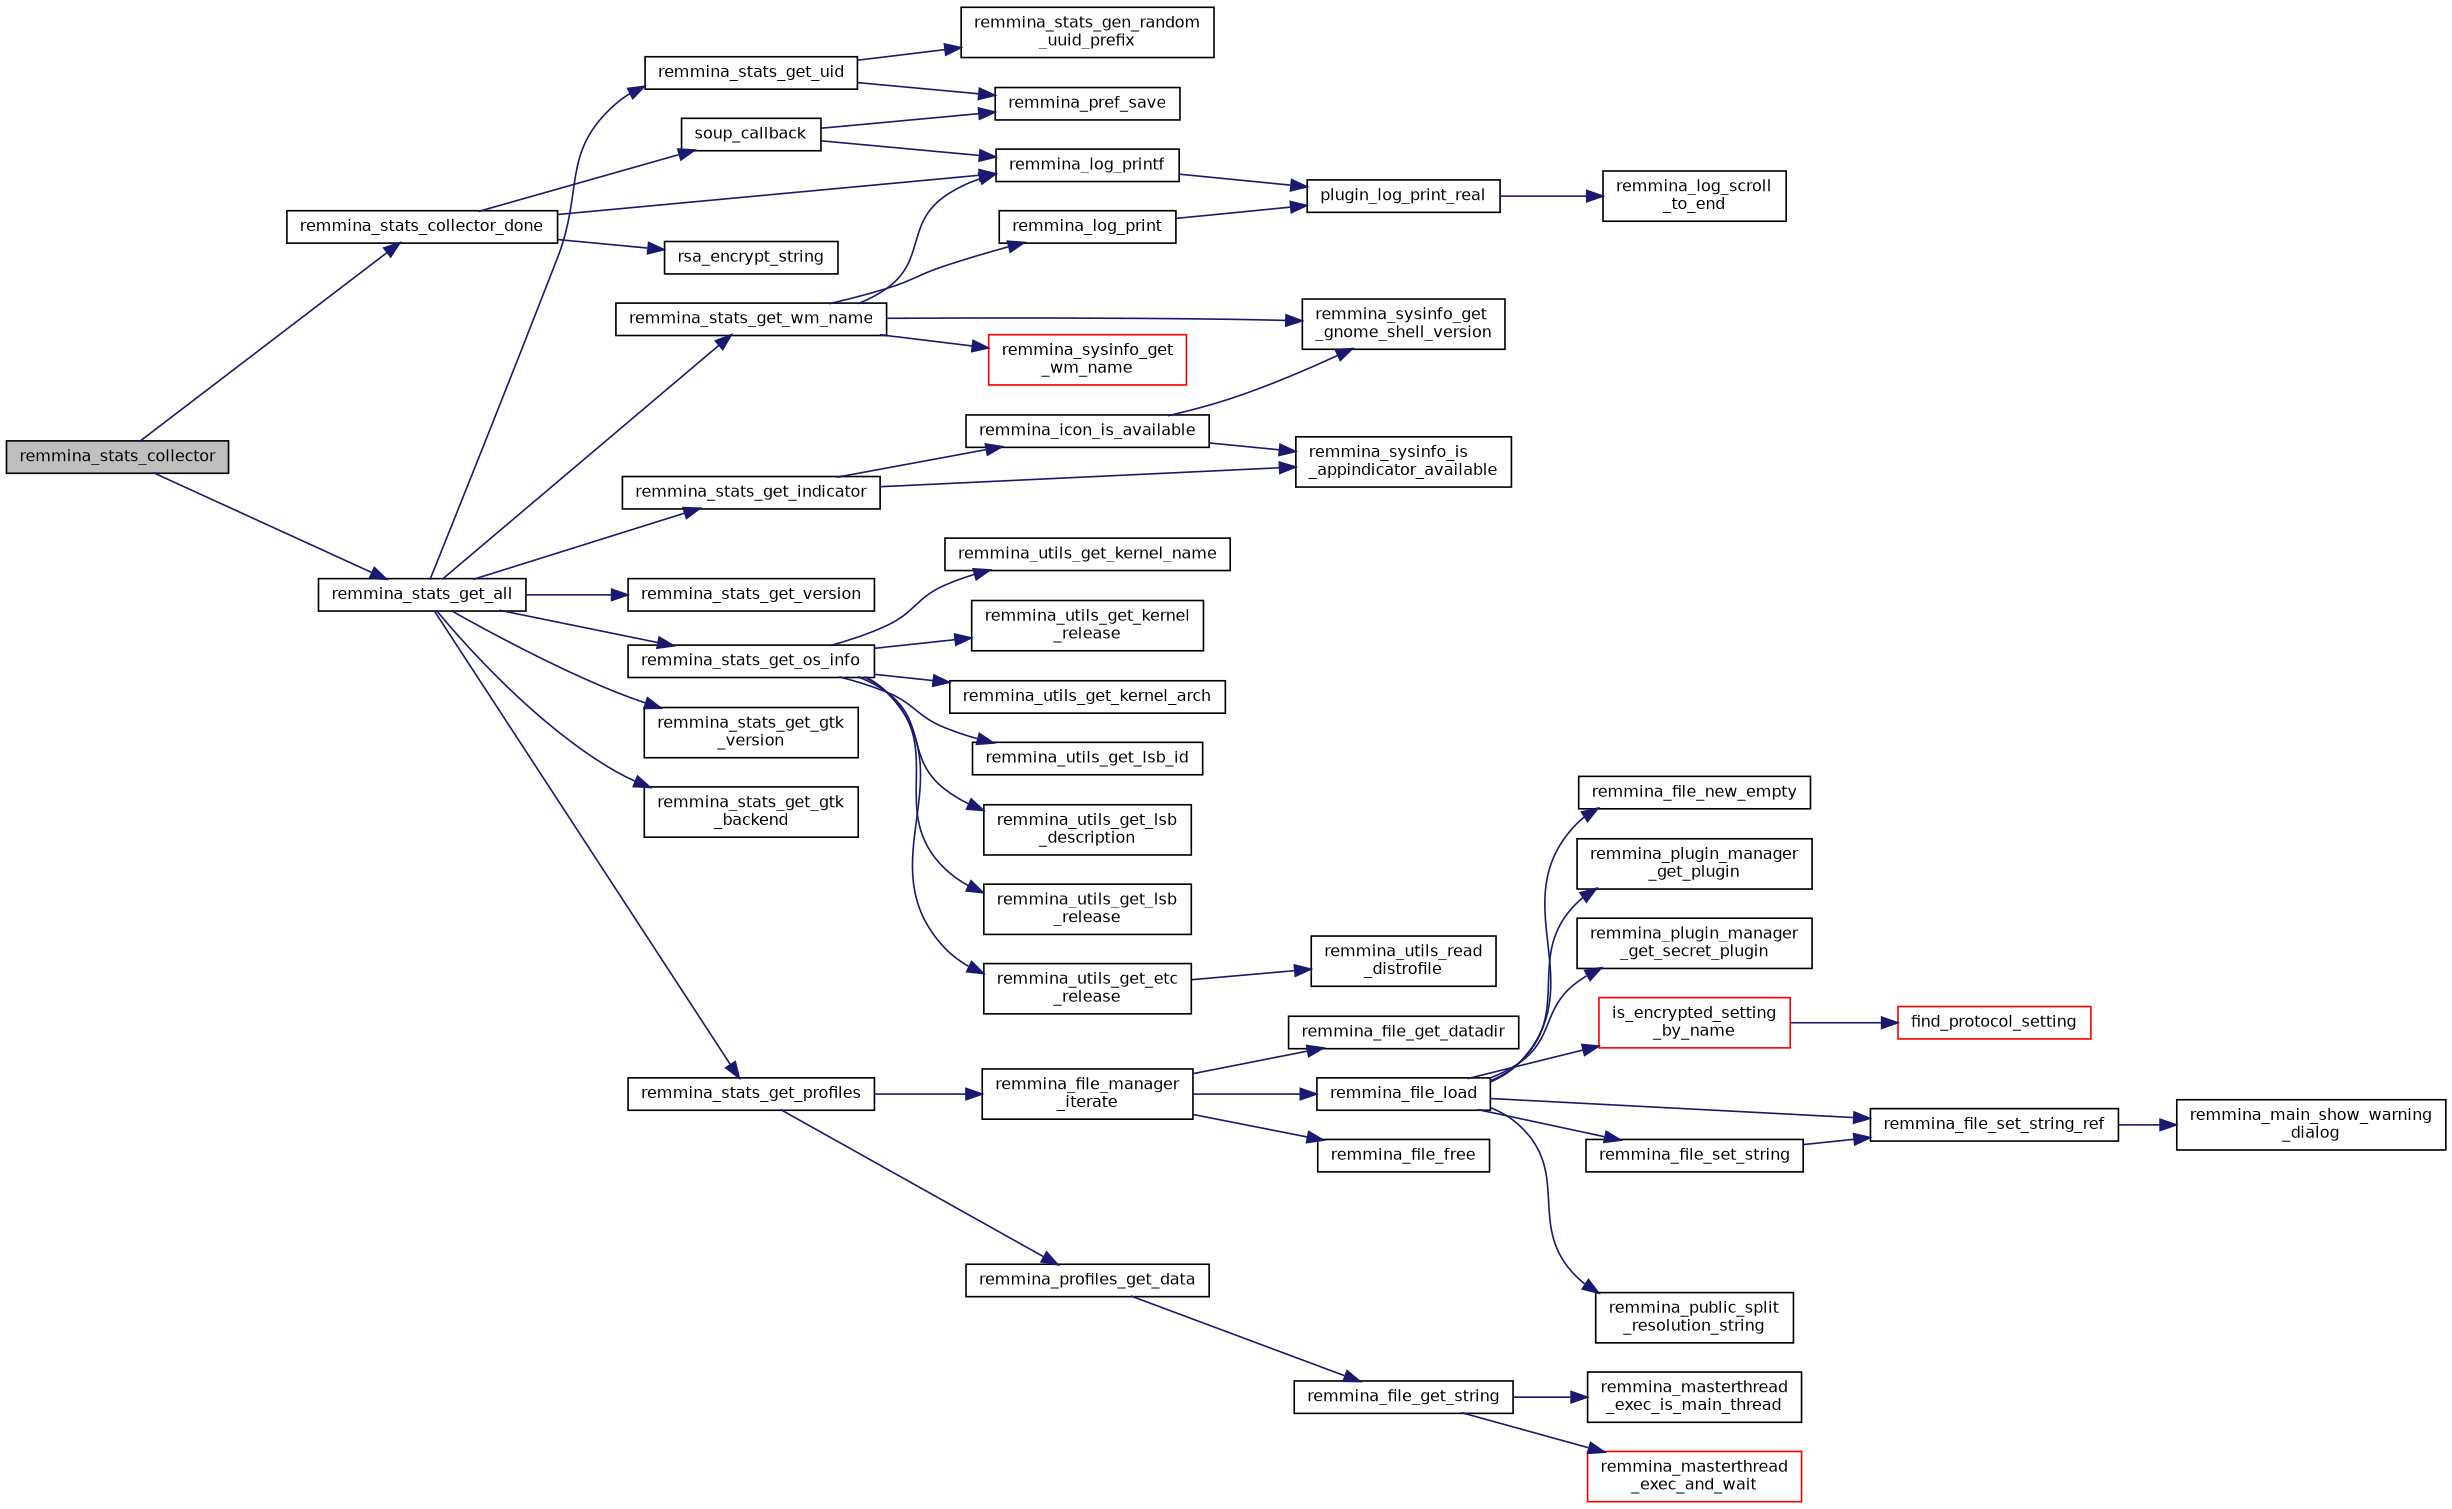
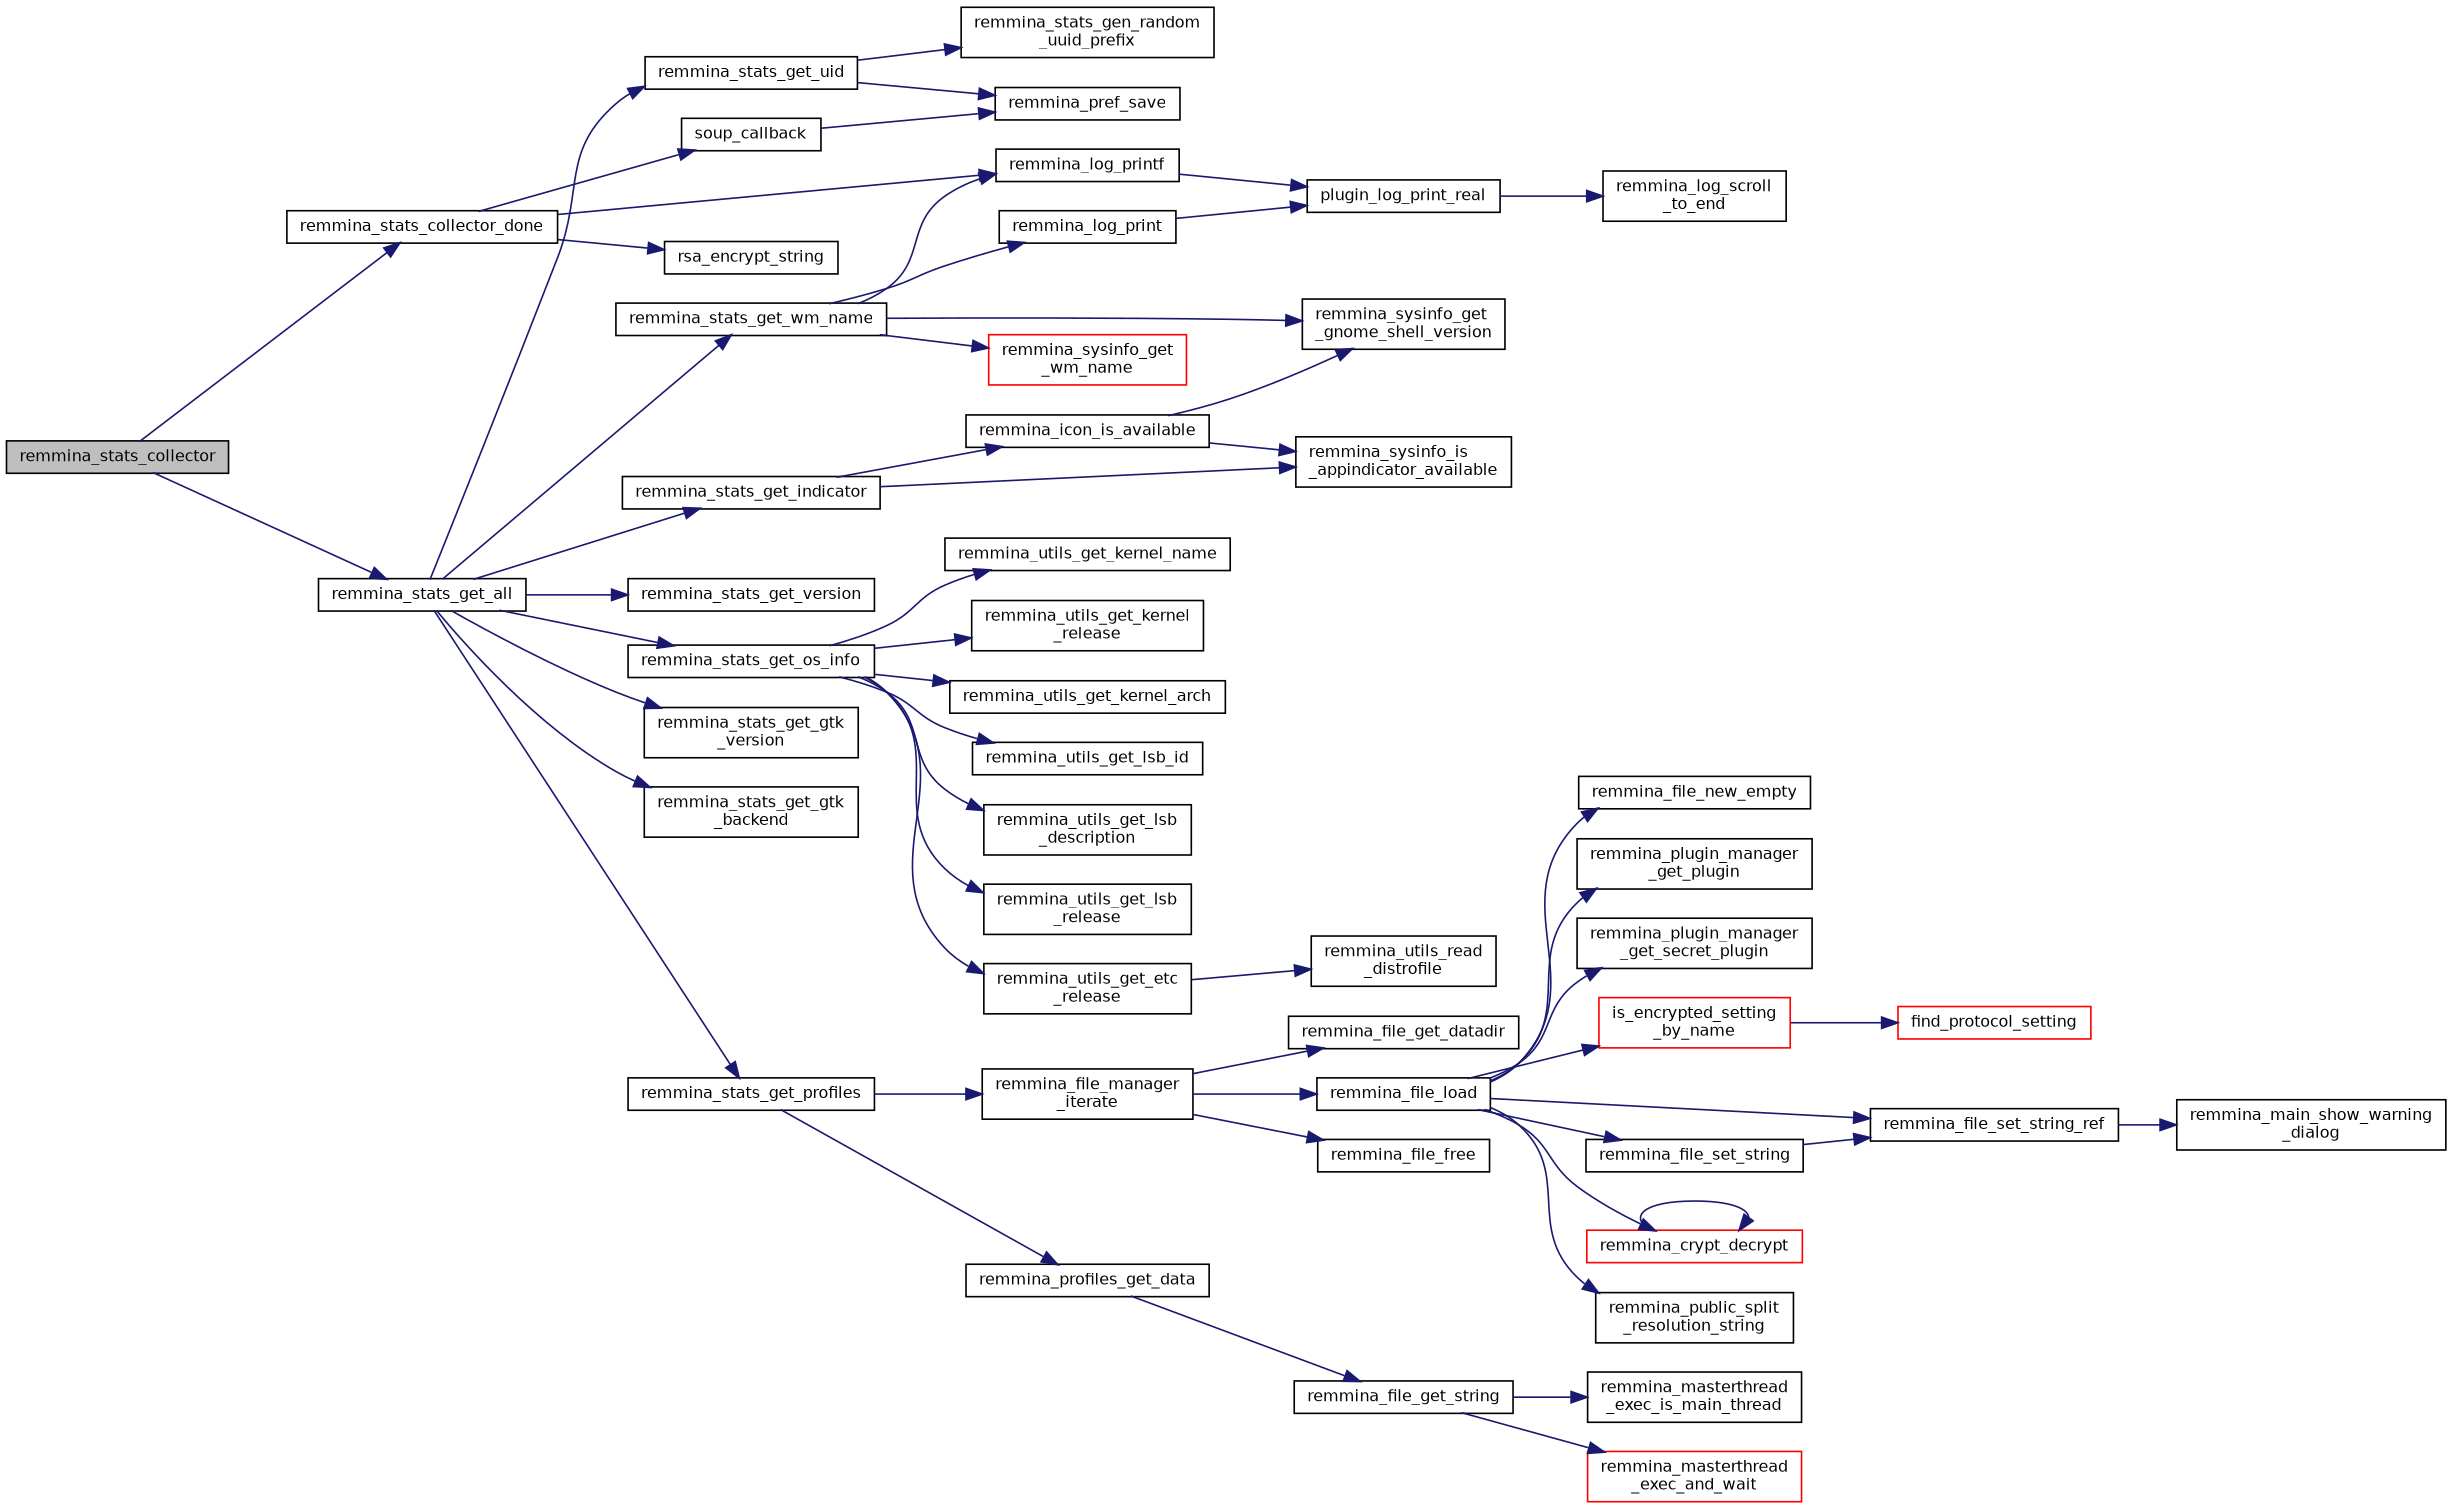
edge "soup_callback" -> "remmina_log_printf": removed
node "remmina_crypt_decrypt": added
